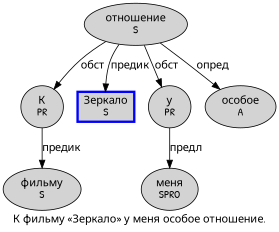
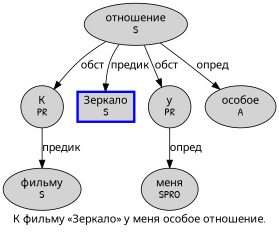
edge "у PR" -> "меня SPRO": label "предл" -> "опред"
